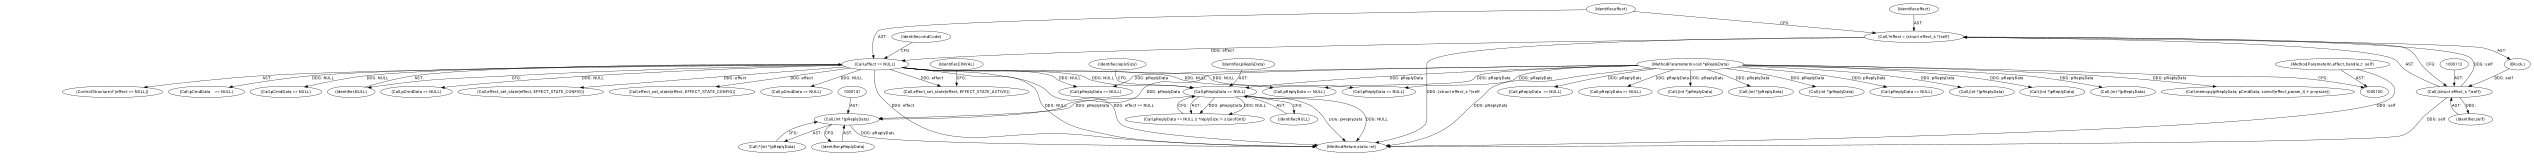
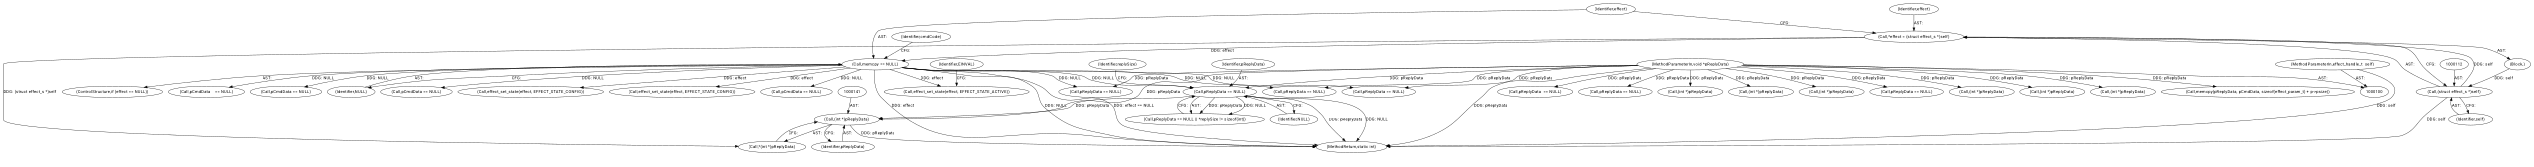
edge "(Call,*effect = (struct effect_s *)self)" -> "(MethodReturn,static int)": now "(Call,*effect = (struct effect_s *)self)" -> "(Call,*(int *)pReplyData)"
node "(Call,effect == NULL)": label "(Call,effect == NULL)" -> "(Call,memcpy == NULL)"
edge "(MethodParameterIn,void *pReplyData)" -> "1000100": label "CFG: " -> "AST: "
edge "(Call,(struct effect_s *)self)" -> "(Identifier,self)": label "DDG: " -> "CFG: "
